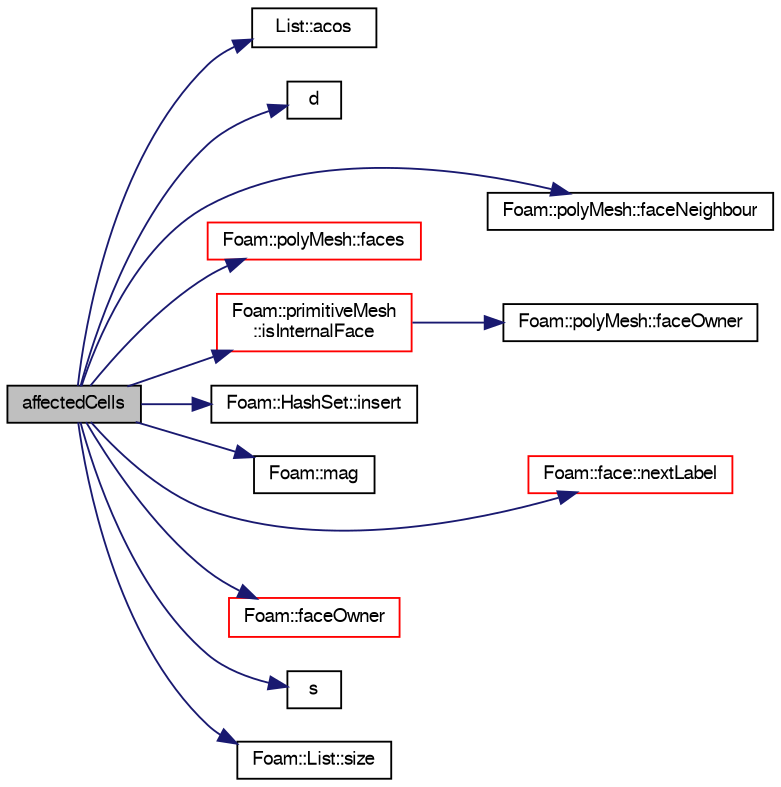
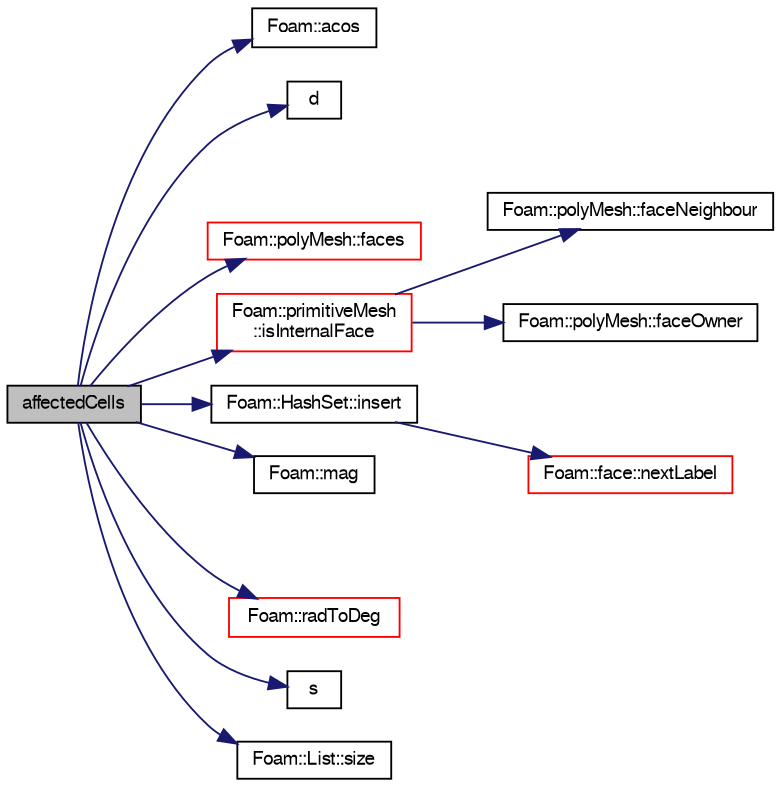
node "List::acos": label "List::acos" -> "Foam::acos"
edge "affectedCells" -> "Foam::polyMesh::faceNeighbour": now "Foam::primitiveMesh ::isInternalFace" -> "Foam::polyMesh::faceNeighbour"
edge "affectedCells" -> "Foam::face::nextLabel": now "Foam::HashSet::insert" -> "Foam::face::nextLabel"
node "Foam::faceOwner": label "Foam::faceOwner" -> "Foam::radToDeg"
